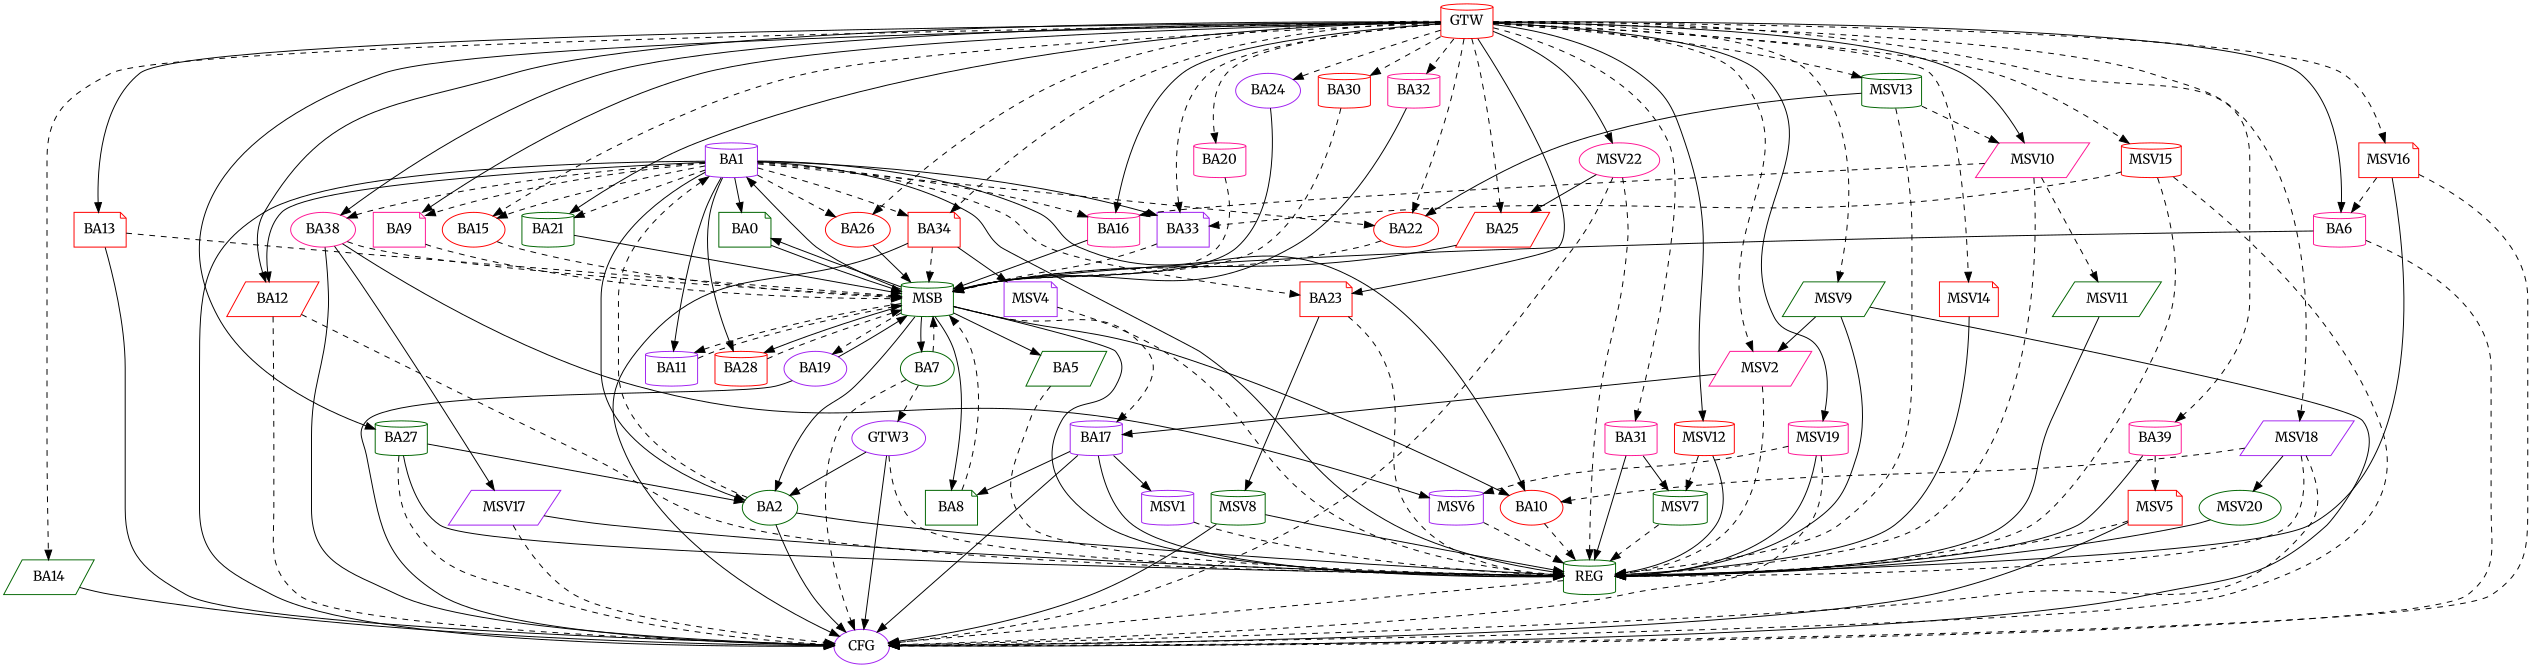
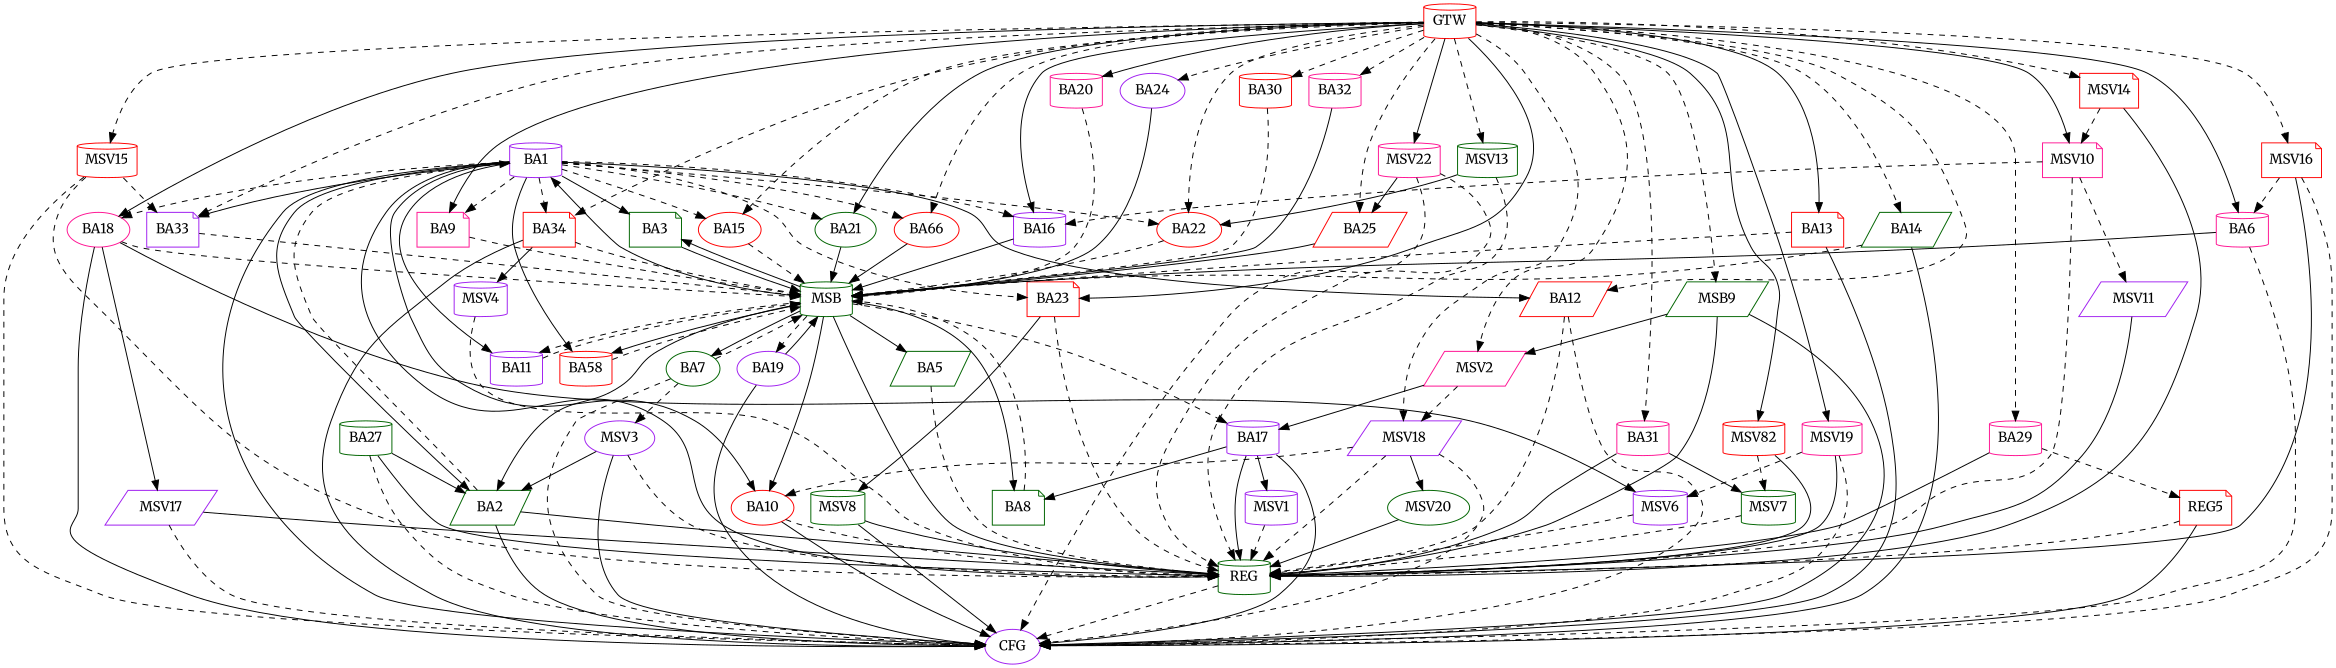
edge "GTW" -> "BA27": removed
edge "GTW" -> "BA12": style solid -> dashed
edge "GTW" -> "BA20": style dashed -> solid
edge "MSV13" -> "MSV10": now "MSV14" -> "MSV10"
node "MSV22": shape ellipse -> cylinder
node "MSV10": shape parallelogram -> note
node "BA38": label "BA38" -> "BA18"
node "BA21": shape cylinder -> ellipse
node "BA0": label "BA0" -> "BA3"
node "BA26": label "BA26" -> "BA66"
node "BA16": color deeppink -> purple
edge "BA14" -> "MSB": added
node "MSV4": shape note -> cylinder
node "MSV9": label "MSV9" -> "MSB9"
node "MSV11": color darkgreen -> purple
node "BA28": label "BA28" -> "BA58"
node "GTW3": label "GTW3" -> "MSV3"
node "MSV12": label "MSV12" -> "MSV82"
node "BA39": label "BA39" -> "BA29"
node "BA2": shape ellipse -> parallelogram
node "MSV5": label "MSV5" -> "REG5"
edge "MSV2" -> "REG": now "MSV2" -> "MSV18"
edge "BA10" -> "CFG": added
